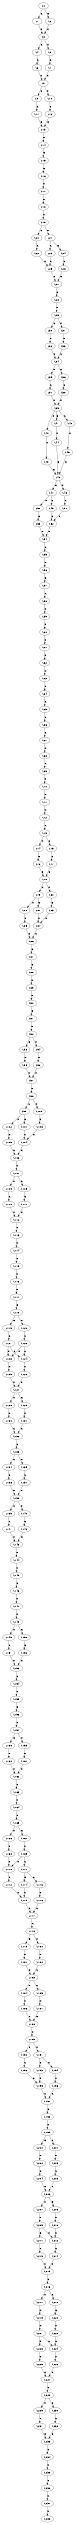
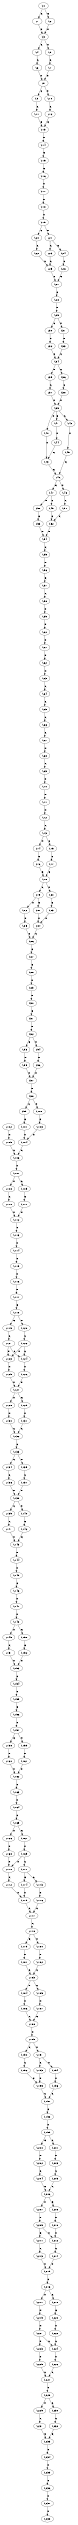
edge "S44" -> "S46": now "S44" -> "S43"
edge "S99" -> "S102": removed, label "A"
